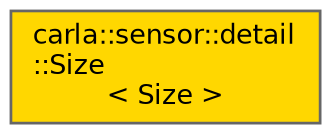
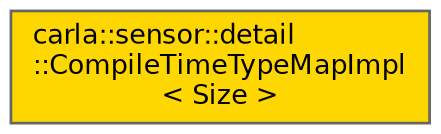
node "carla::sensor::detail ::Size < Size >": label "carla::sensor::detail ::Size < Size >" -> "carla::sensor::detail ::CompileTimeTypeMapImpl < Size >"
